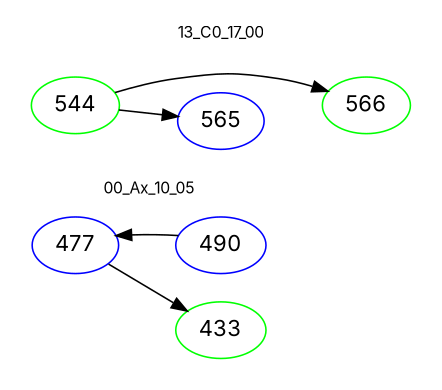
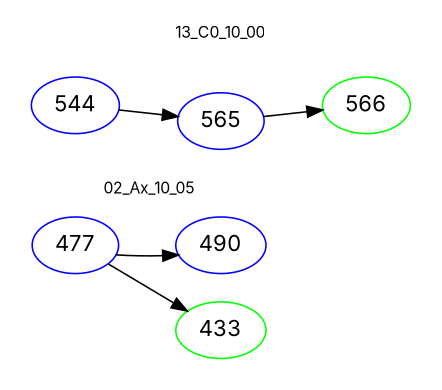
cluster "13_C0_17_00": label "13_C0_17_00" -> "13_C0_10_00"
edge "544" -> "566": now "565" -> "566"
node "544": color green -> blue
cluster "00_Ax_10_05": label "00_Ax_10_05" -> "02_Ax_10_05"
edge "490" -> "477": reversed
